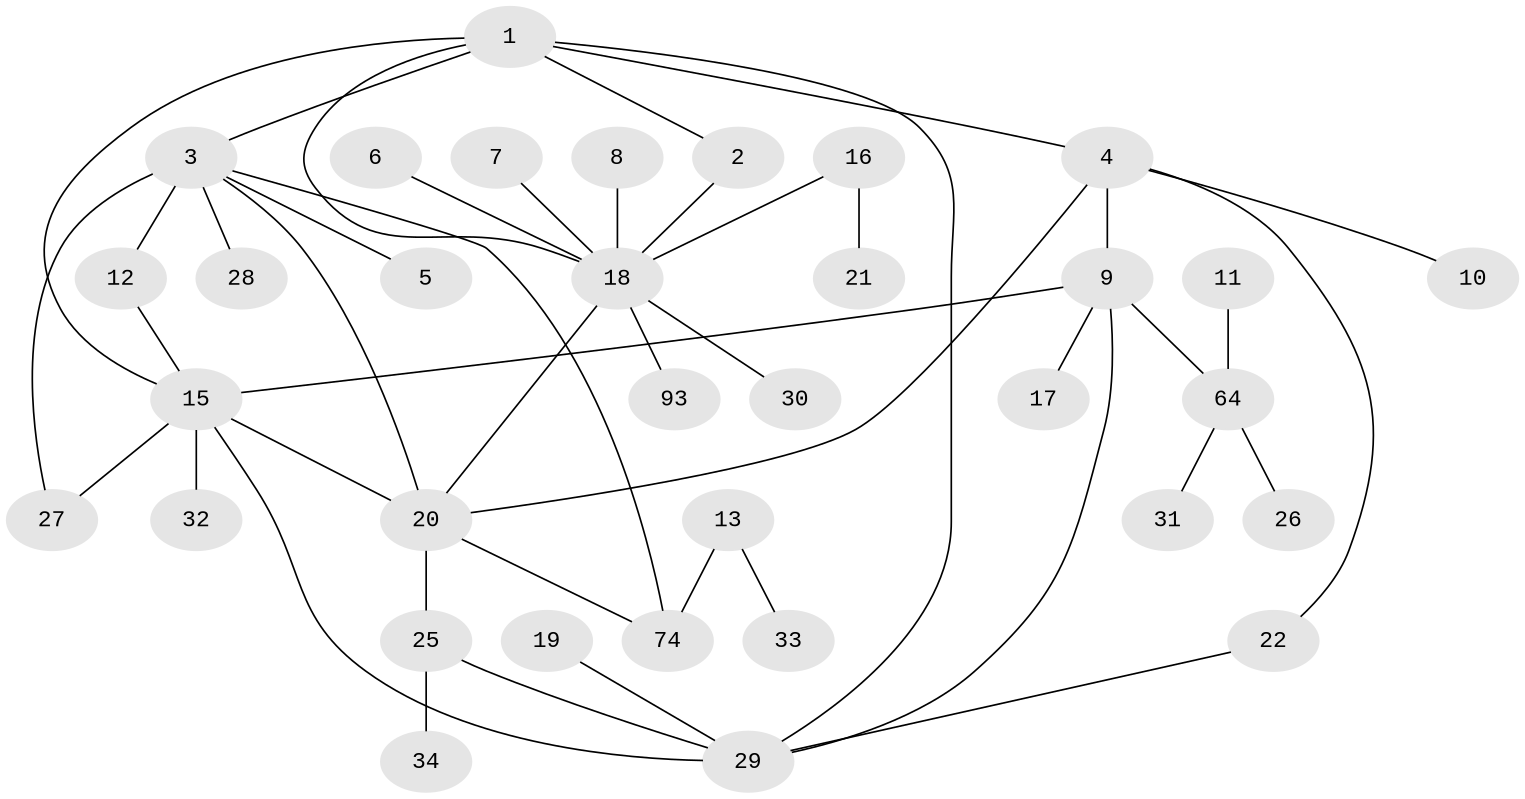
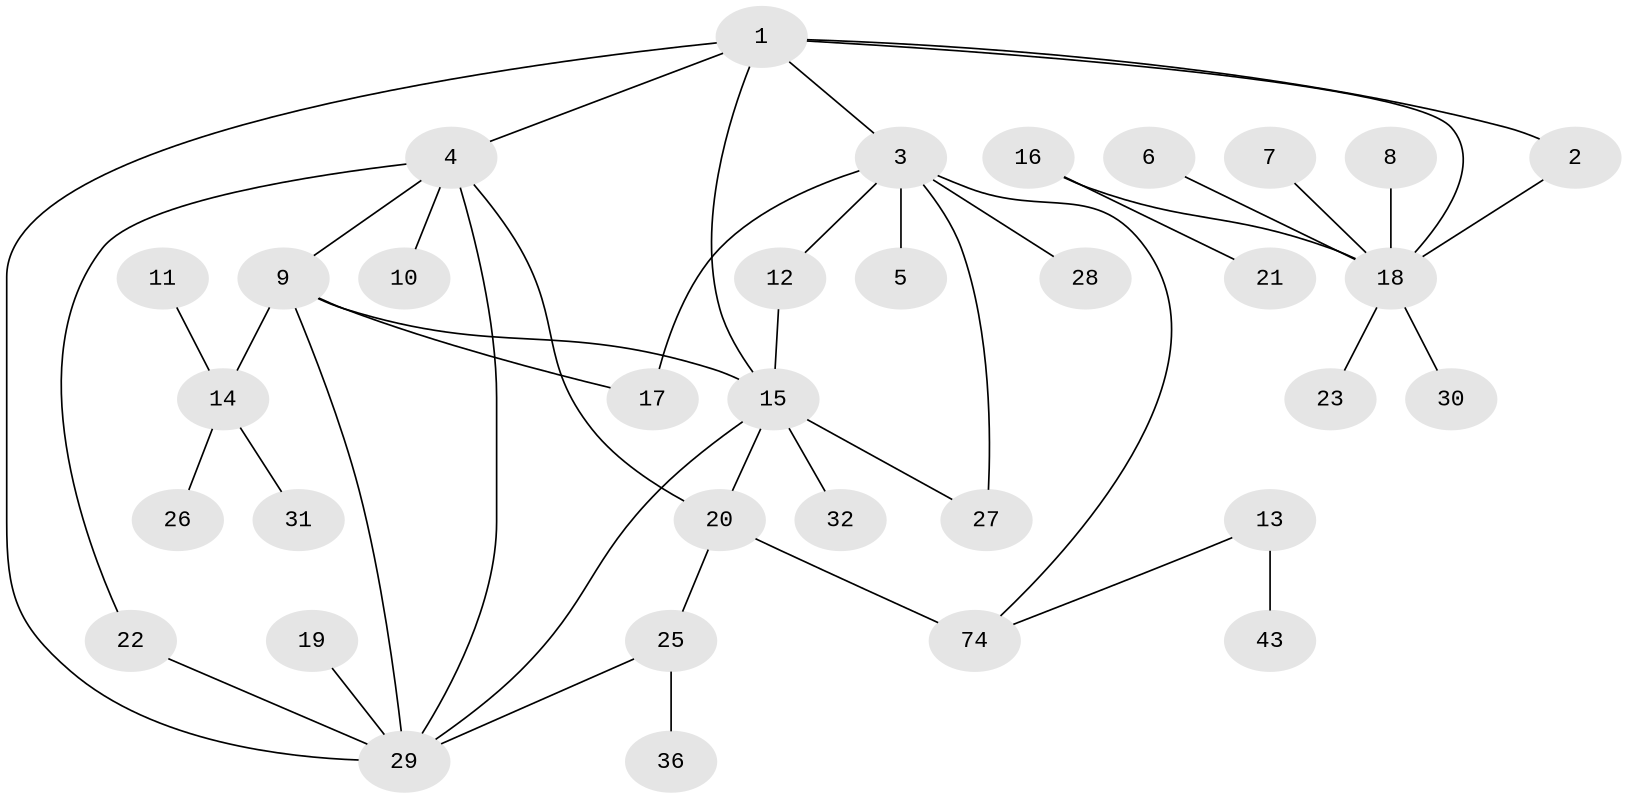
edge "3" -- "20": now "3" -- "17"
edge "18" -- "20": removed
node "93": label "93" -> "23"
node "64": label "64" -> "14"
edge "4" -- "29": added
node "33": label "33" -> "43"
node "34": label "34" -> "36"
